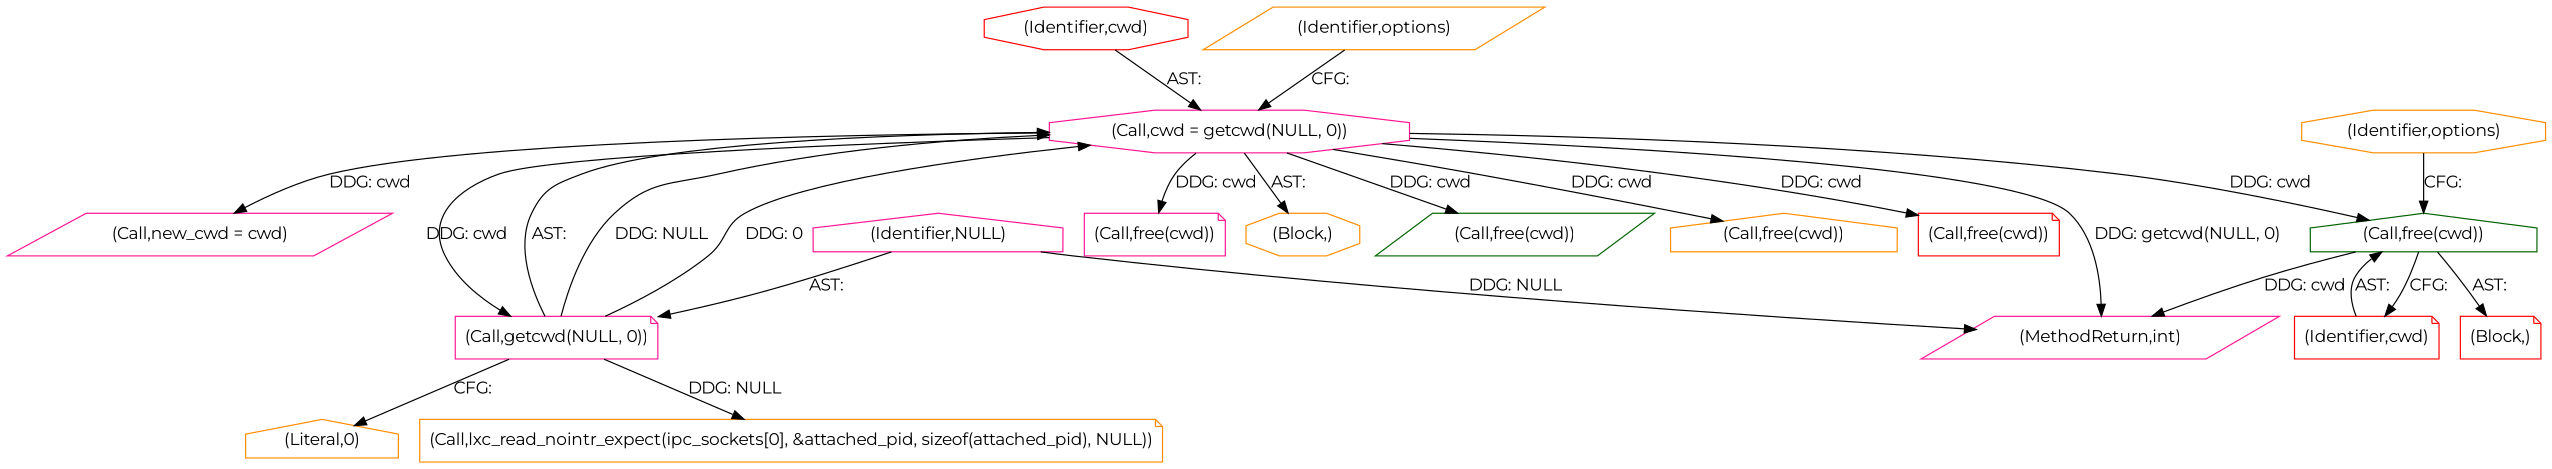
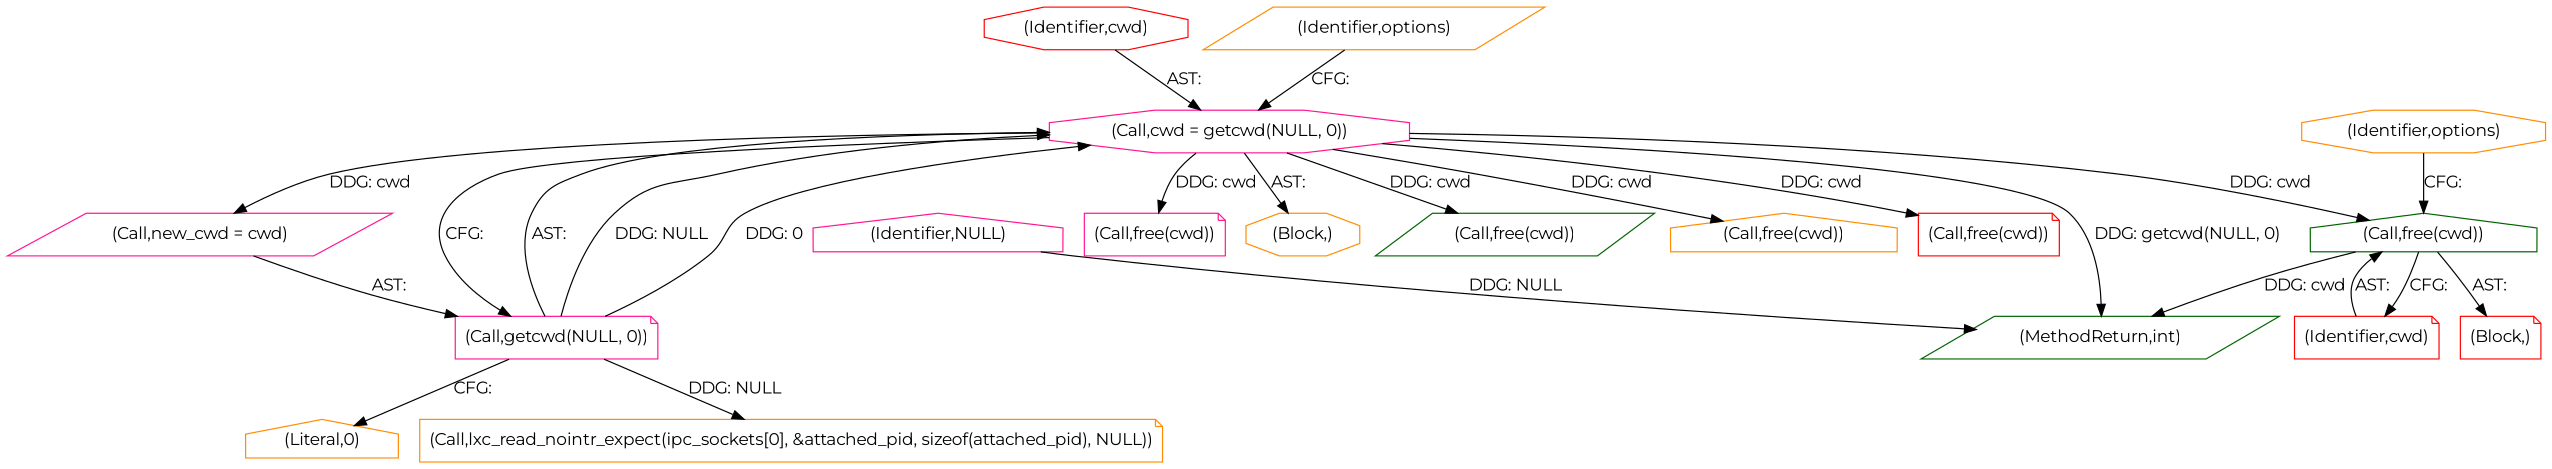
edge "(Call,cwd = getcwd(NULL, 0))" -> "(Call,getcwd(NULL, 0))": label "DDG: cwd" -> "CFG: "
edge "(Identifier,NULL)" -> "(Call,getcwd(NULL, 0))": now "(Call,new_cwd = cwd)" -> "(Call,getcwd(NULL, 0))"
node "(MethodReturn,int)": color deeppink -> darkgreen
